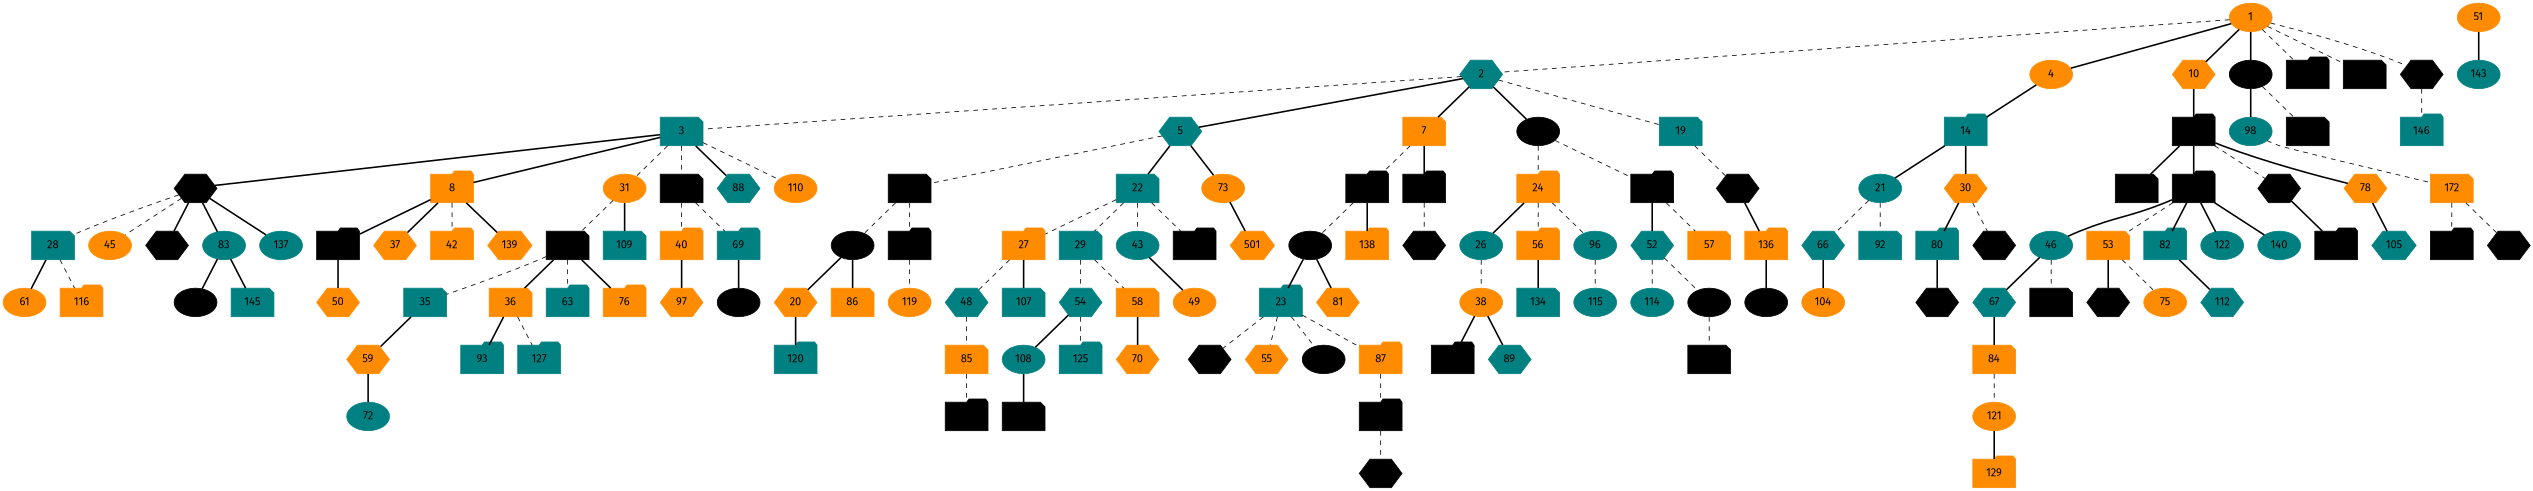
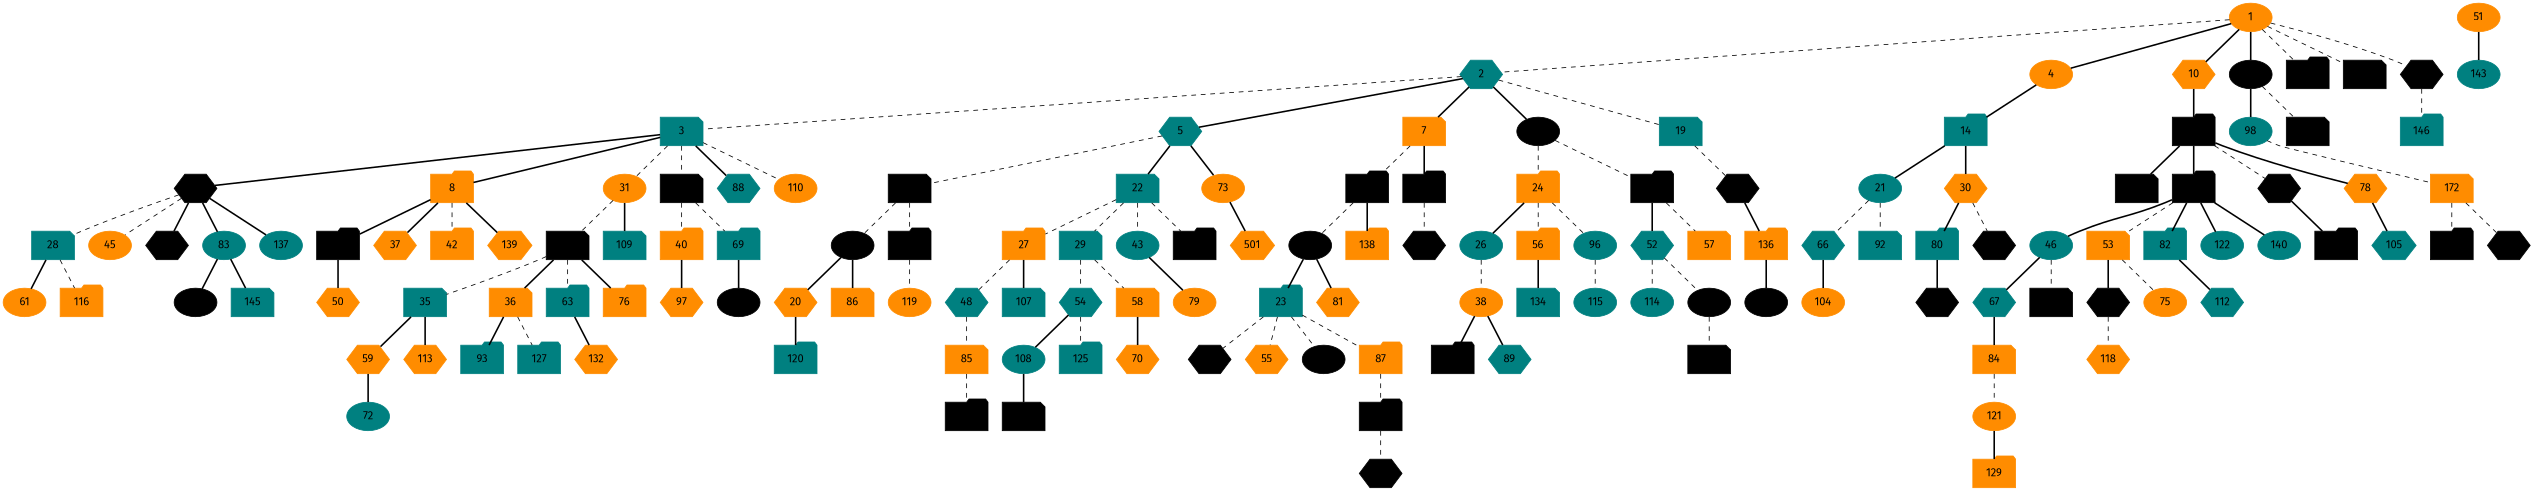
node "49": label "49" -> "79"
node "113": added
node "132": added
node "118": added
